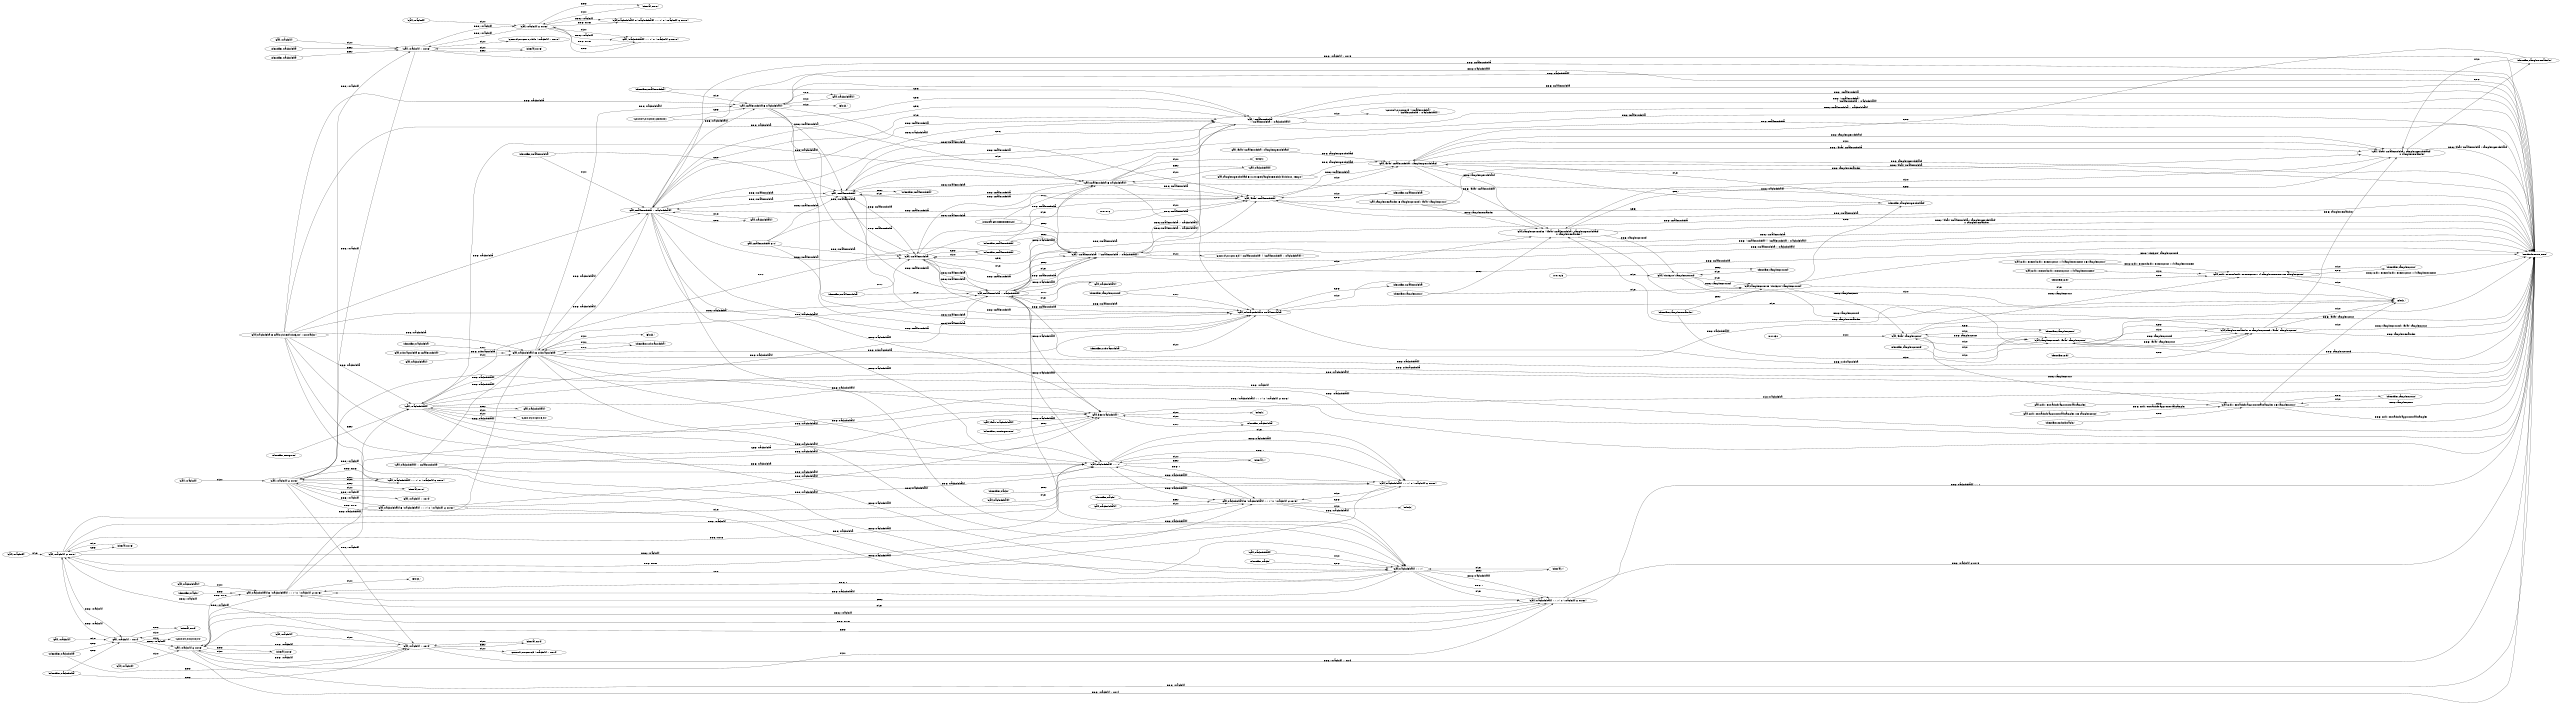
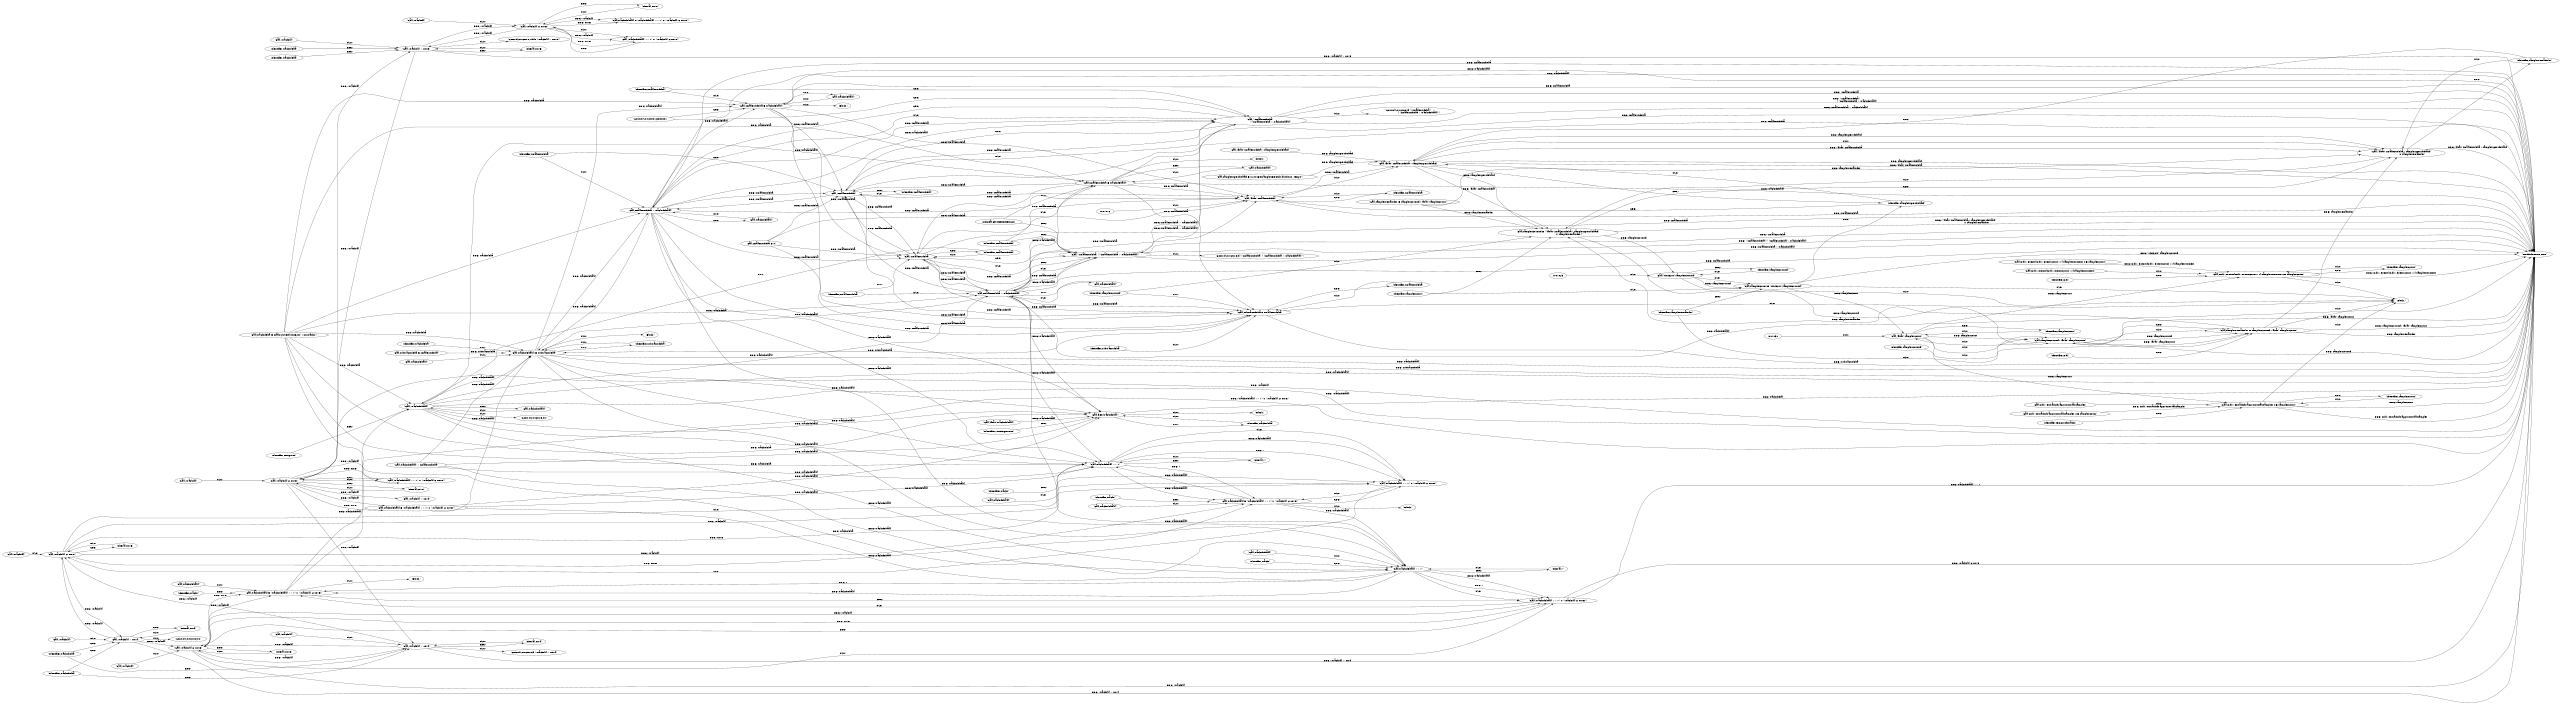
edge "(Call,free(track_delta))" -> "(MethodReturn,RET)": label "AST: track_delta" -> "DDG: track_delta"
node "(Identifier,end_of_tracks)": label "(Identifier,end_of_tracks)" -> "(Identifier,tempo_of_tracks)"
edge "(Call,track_delta = malloc(sizeof(uint32_t) * no_tracks))" -> "(Call,free(track_delta))": label "CFG: track_delta" -> "DDG: track_delta"
